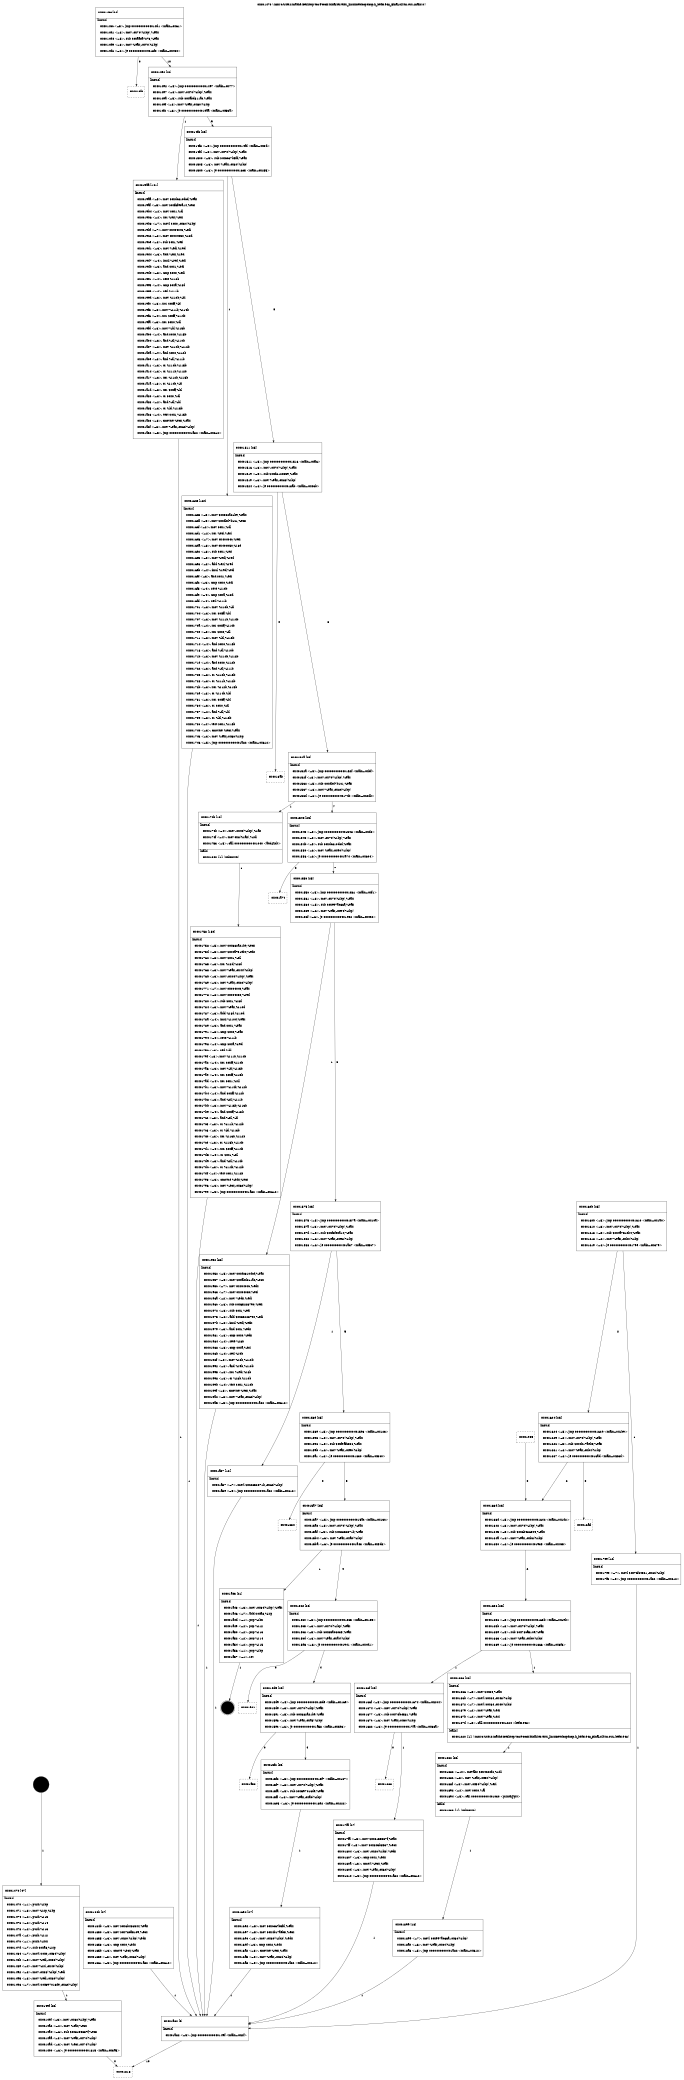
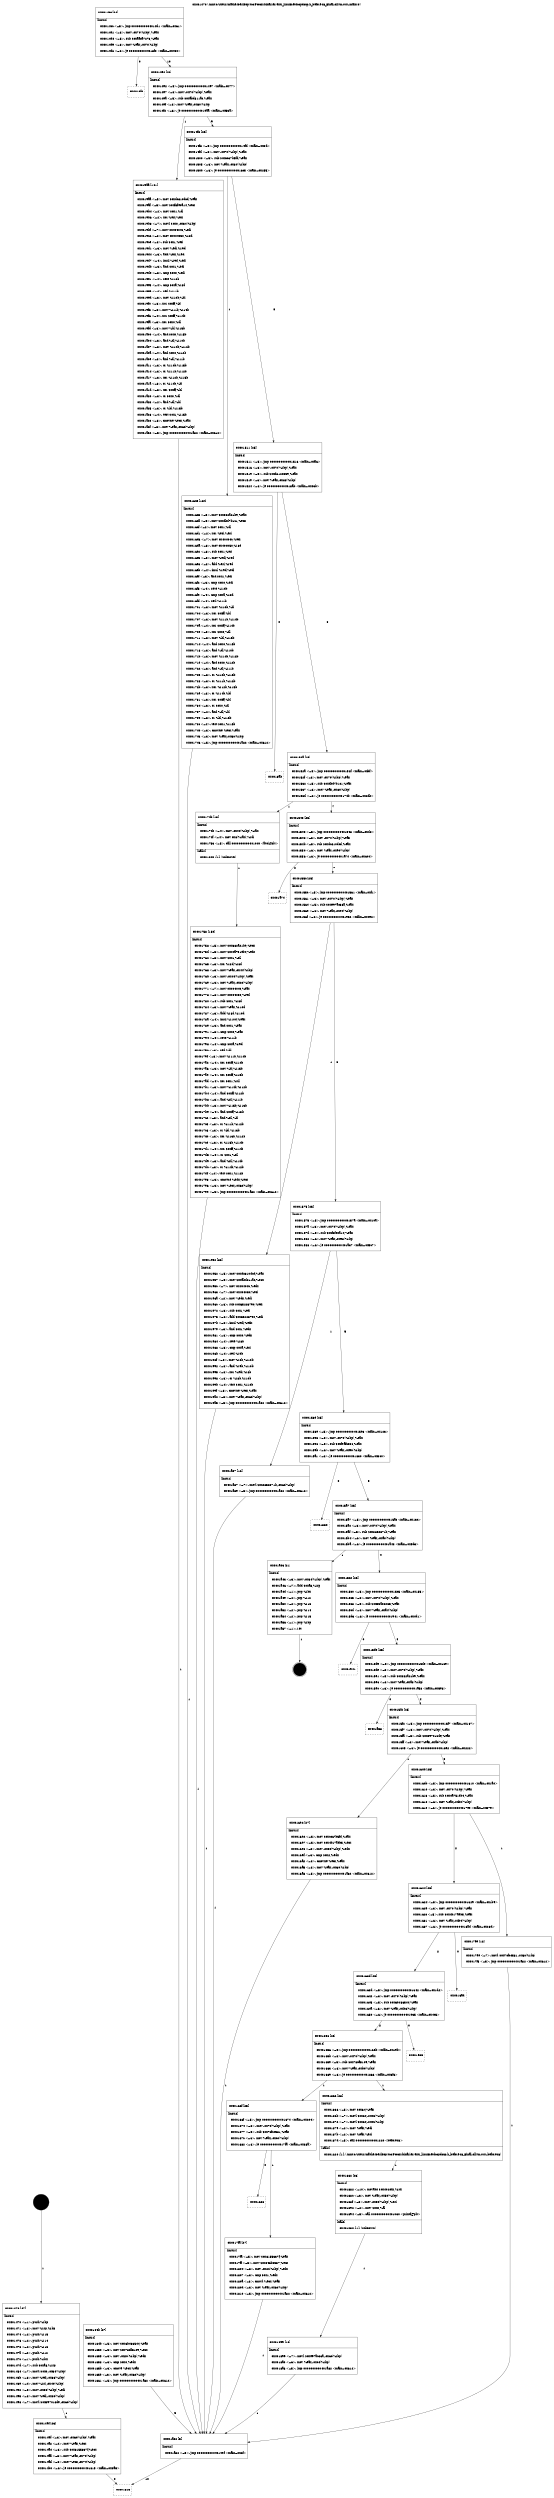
edge "0x401935" -> "0x40163d [25]": reversed
edge "0x4015f2 [25]" -> "0x40160b [25]": added, label "3"
edge "0x40184b [27]" -> "0x401a82 [5]": label " 1" -> " 5"
